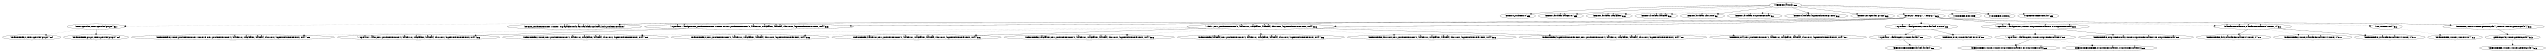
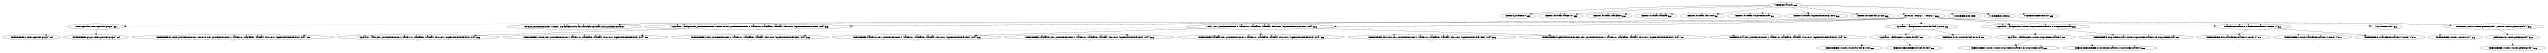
node "(IDENTIFIER,runner,runner.forked = true)": added
